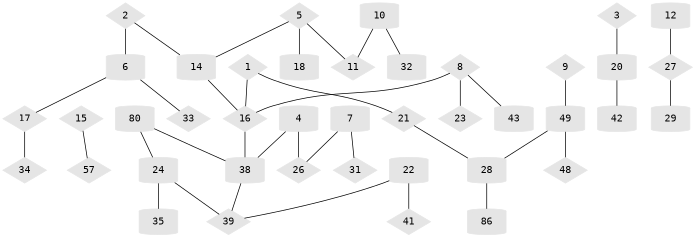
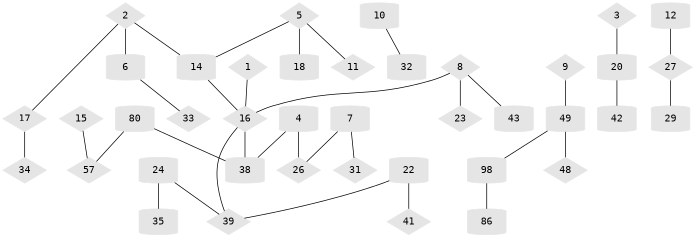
edge "10" -- "11": removed
edge "6" -- "17": now "2" -- "17"
node "21": removed
edge "80" -- "24": now "80" -- "57"
node "28": label "28" -> "98"
edge "38" -- "39": now "16" -- "39"
